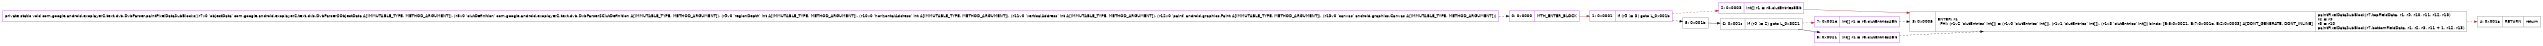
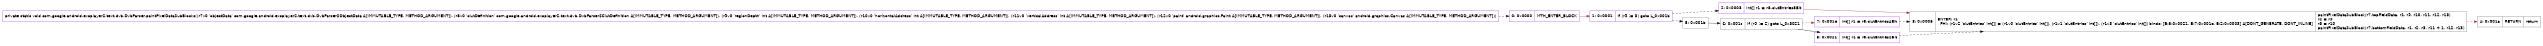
edge "1: 0x0001" -> "2: 0x0003": color brown -> black
